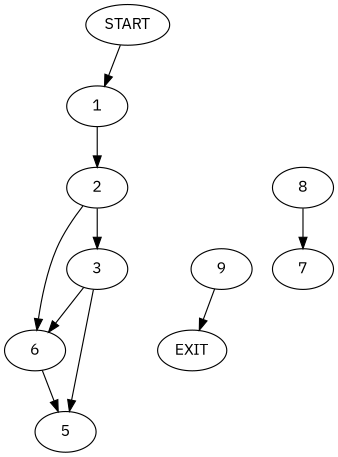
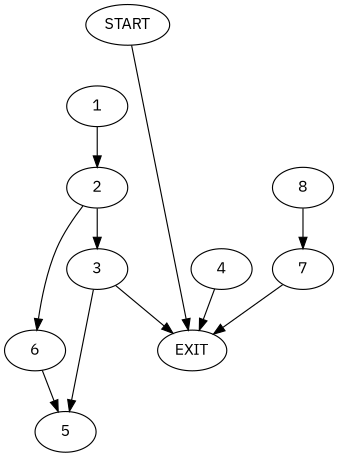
edge "START" -> "1": now "START" -> "EXIT"
node "9": label "9" -> "4"
edge "3" -> "6": now "3" -> "EXIT"
edge "7" -> "EXIT": added
